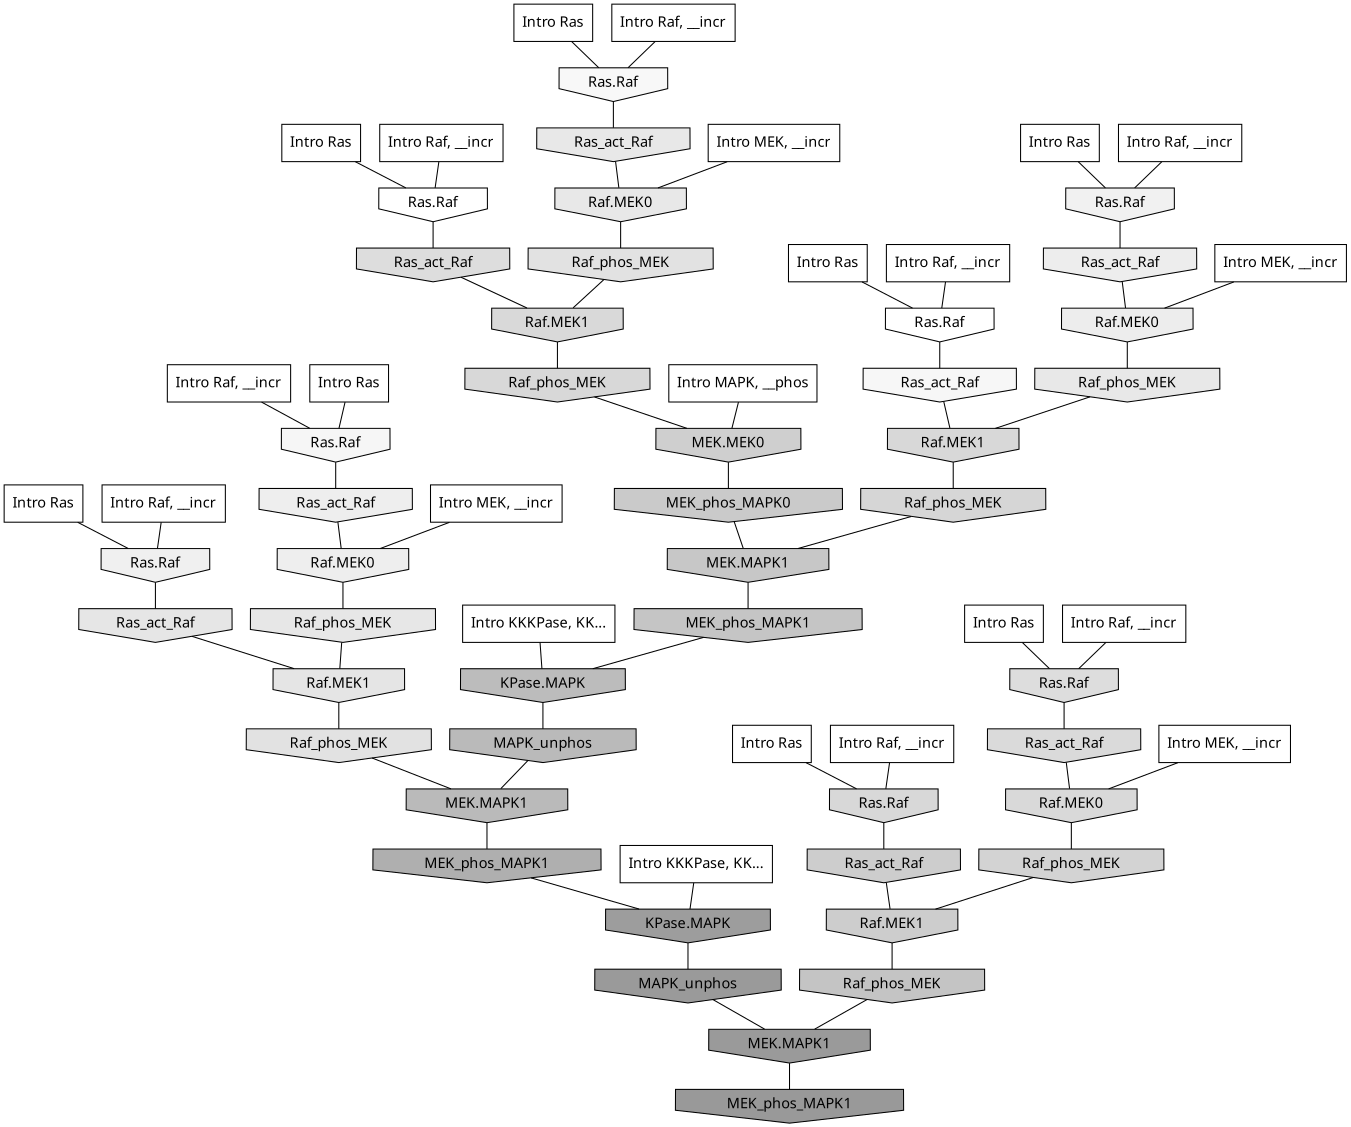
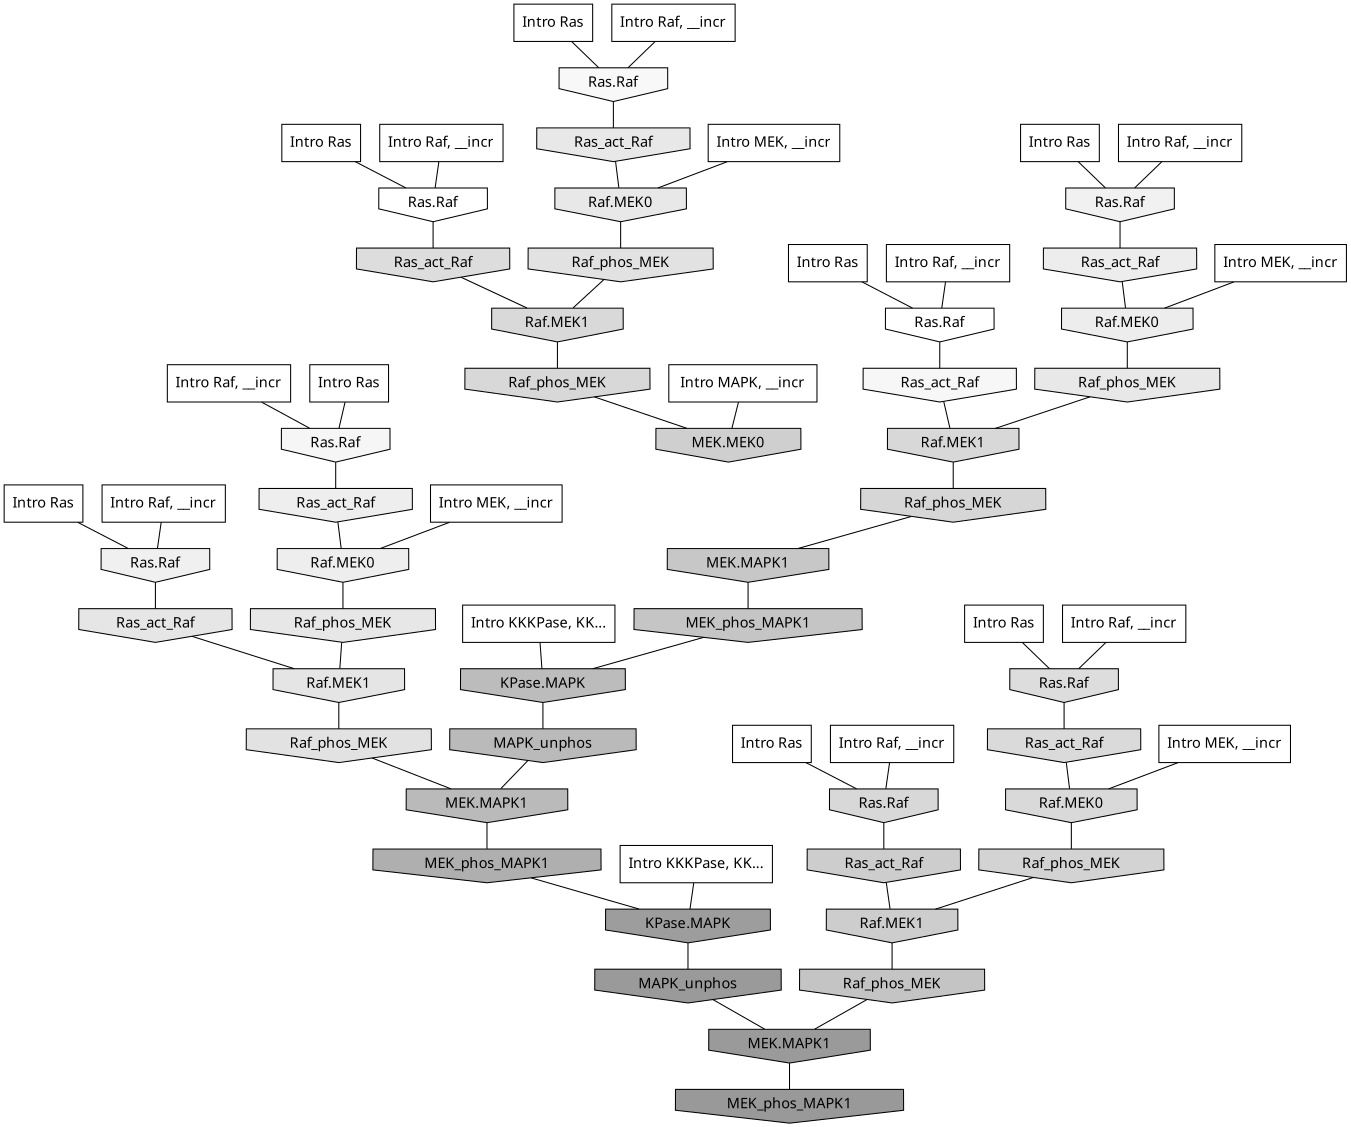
node "Intro MAPK, __phos": label "Intro MAPK, __phos" -> "Intro MAPK, __incr"
node "MEK_phos_MAPK0": removed
